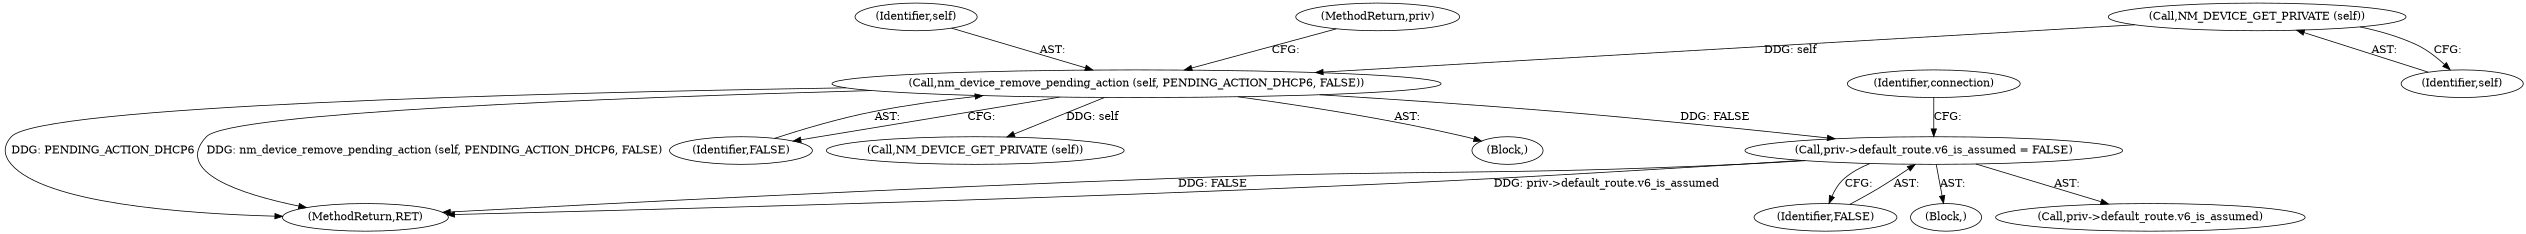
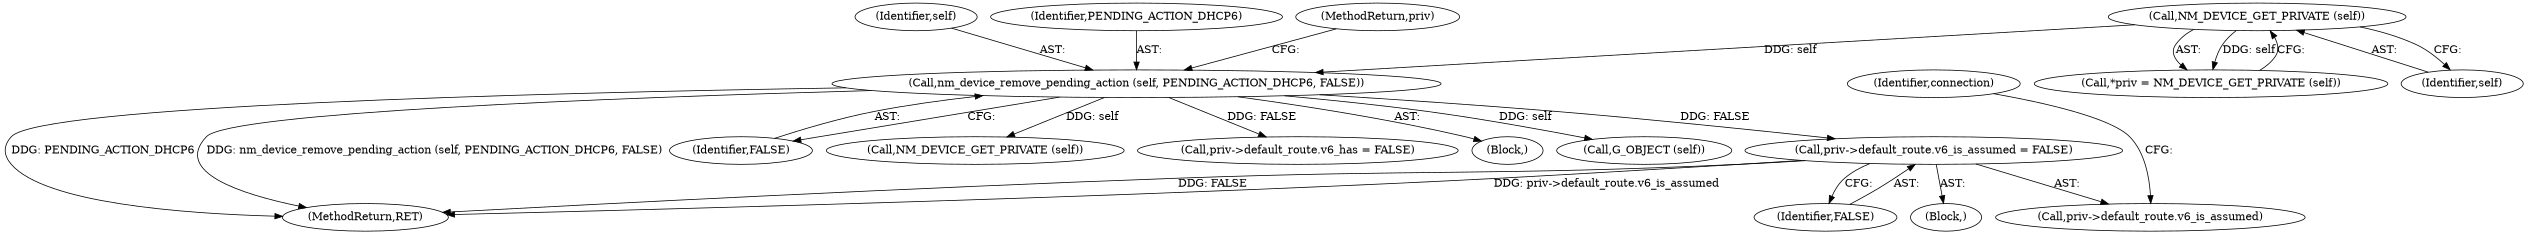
node "(Identifier,PENDING_ACTION_DHCP6)": added
node "(Call,*priv = NM_DEVICE_GET_PRIVATE (self))": added
edge "(Identifier,connection)" -> "(Call,priv->default_route.v6_is_assumed = FALSE)": now "(Identifier,connection)" -> "(Call,priv->default_route.v6_is_assumed)"
node "(Call,priv->default_route.v6_has = FALSE)": added
node "(Call,G_OBJECT (self))": added
